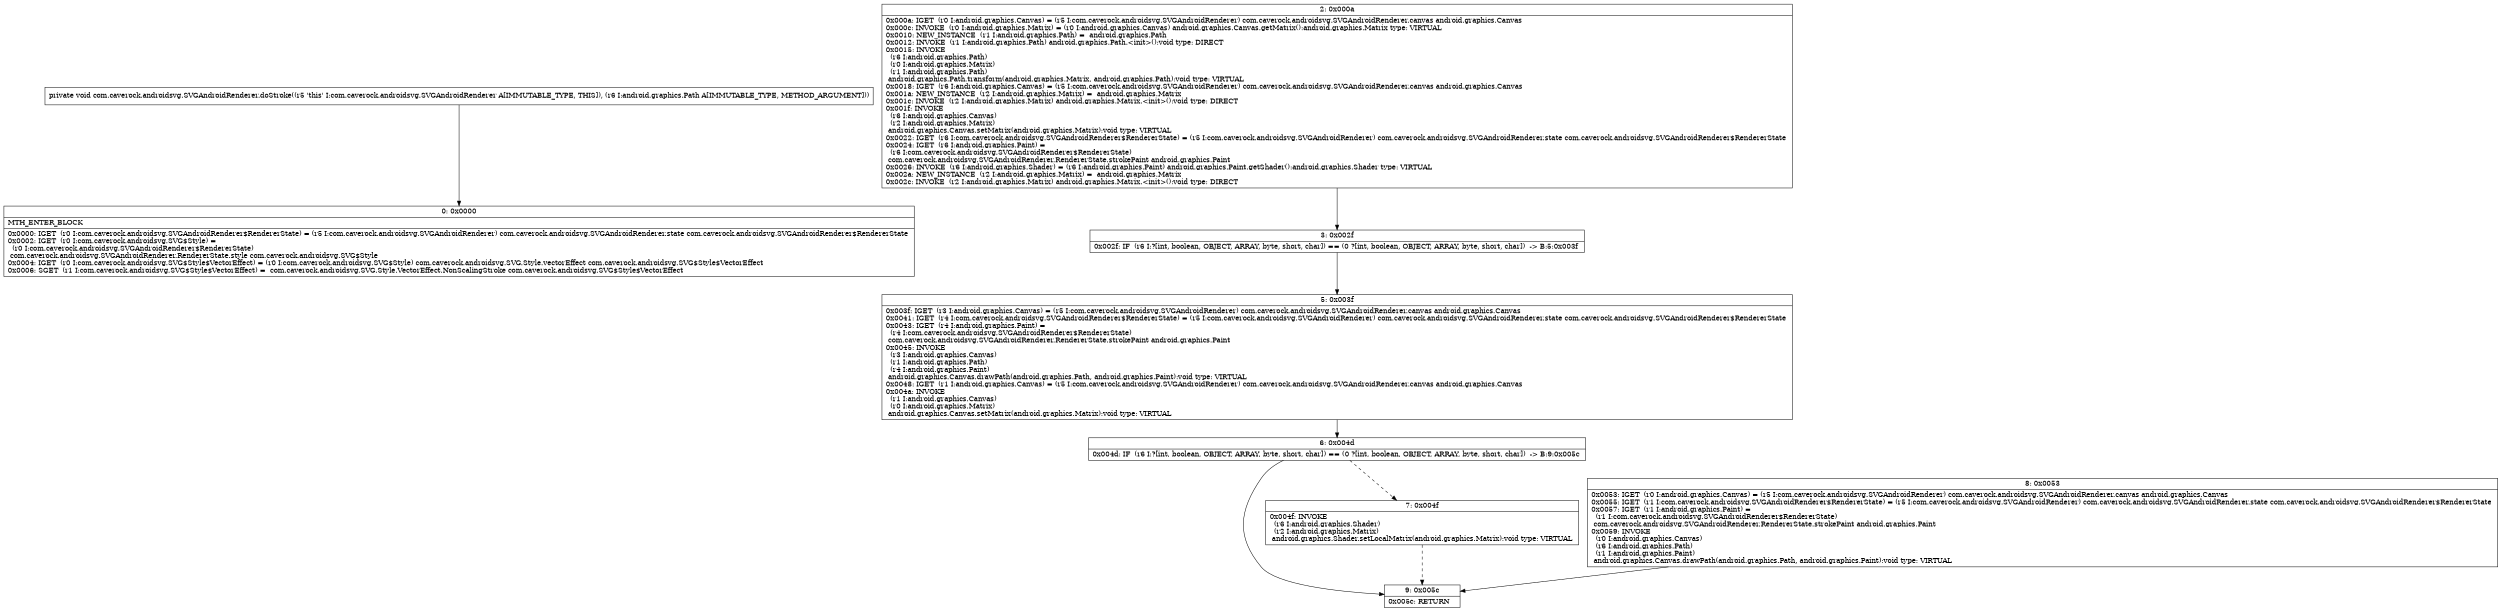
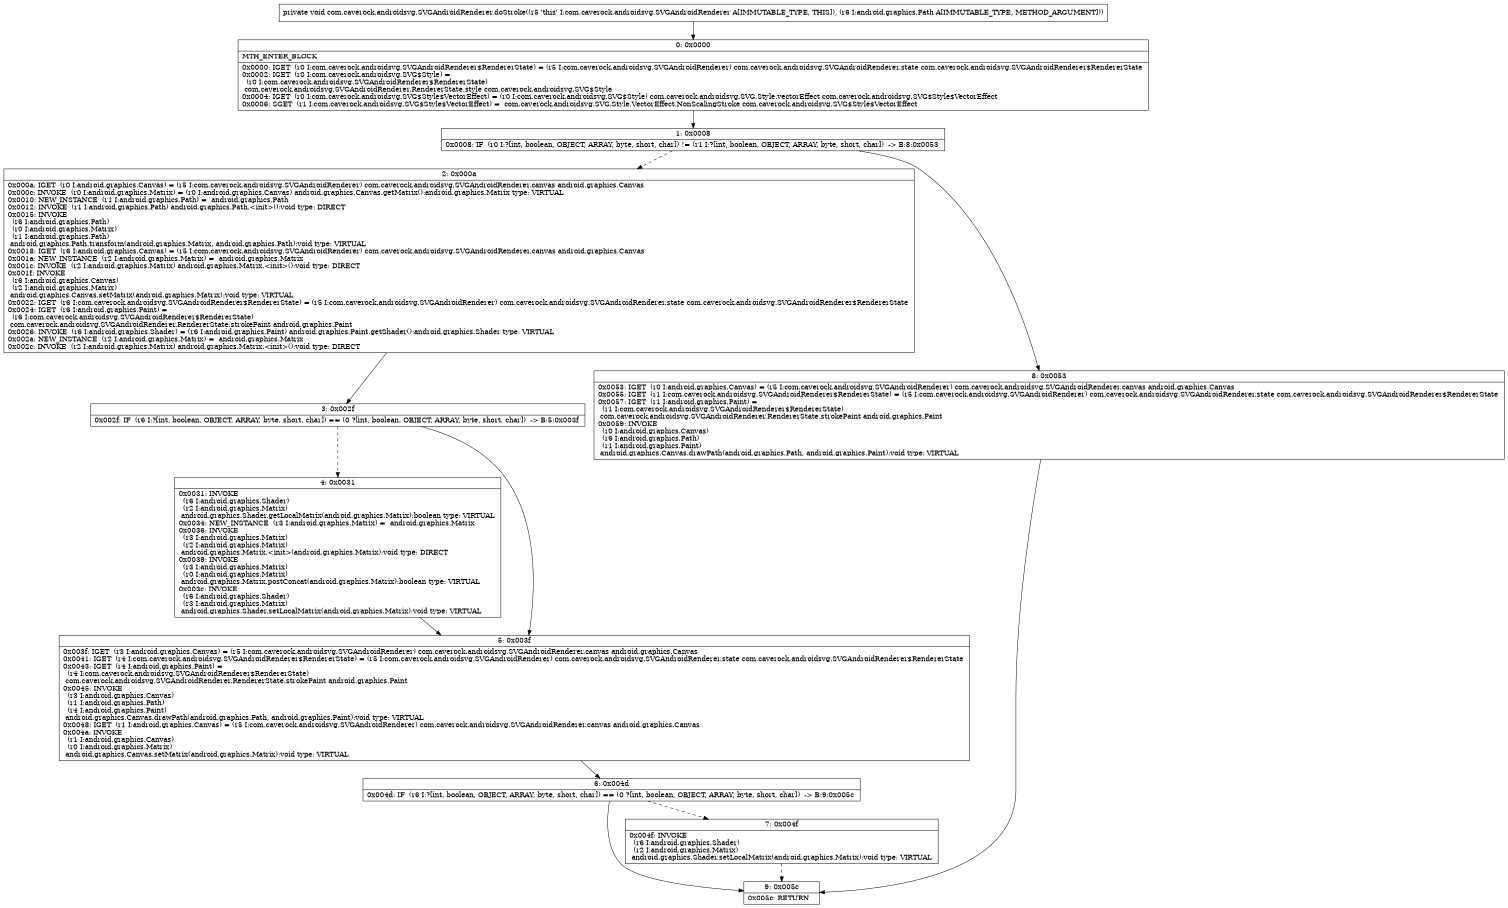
node "1: 0x0008": added
node "4: 0x0031": added
